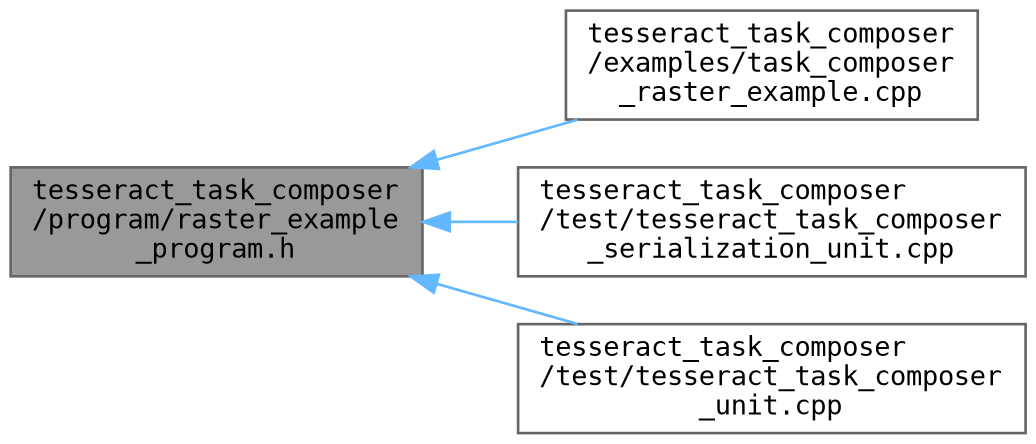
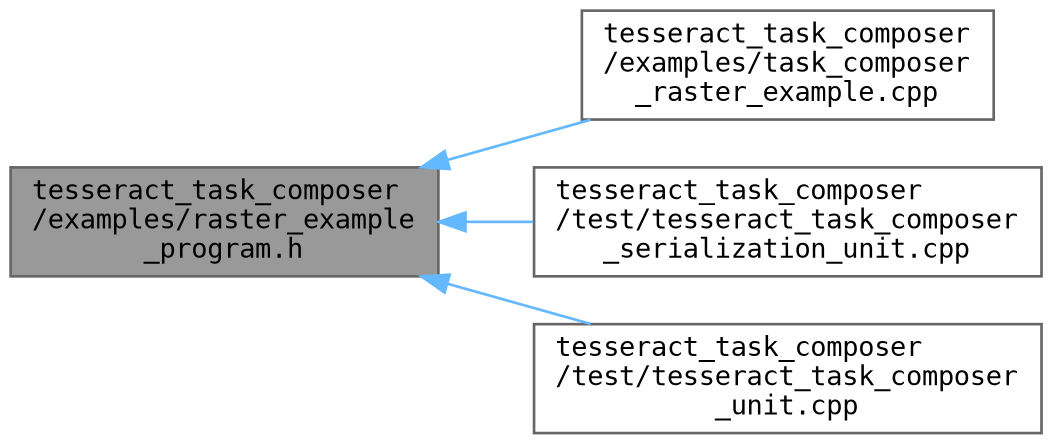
node "tesseract_task_composer /program/raster_example _program.h": label "tesseract_task_composer /program/raster_example _program.h" -> "tesseract_task_composer /examples/raster_example _program.h"
